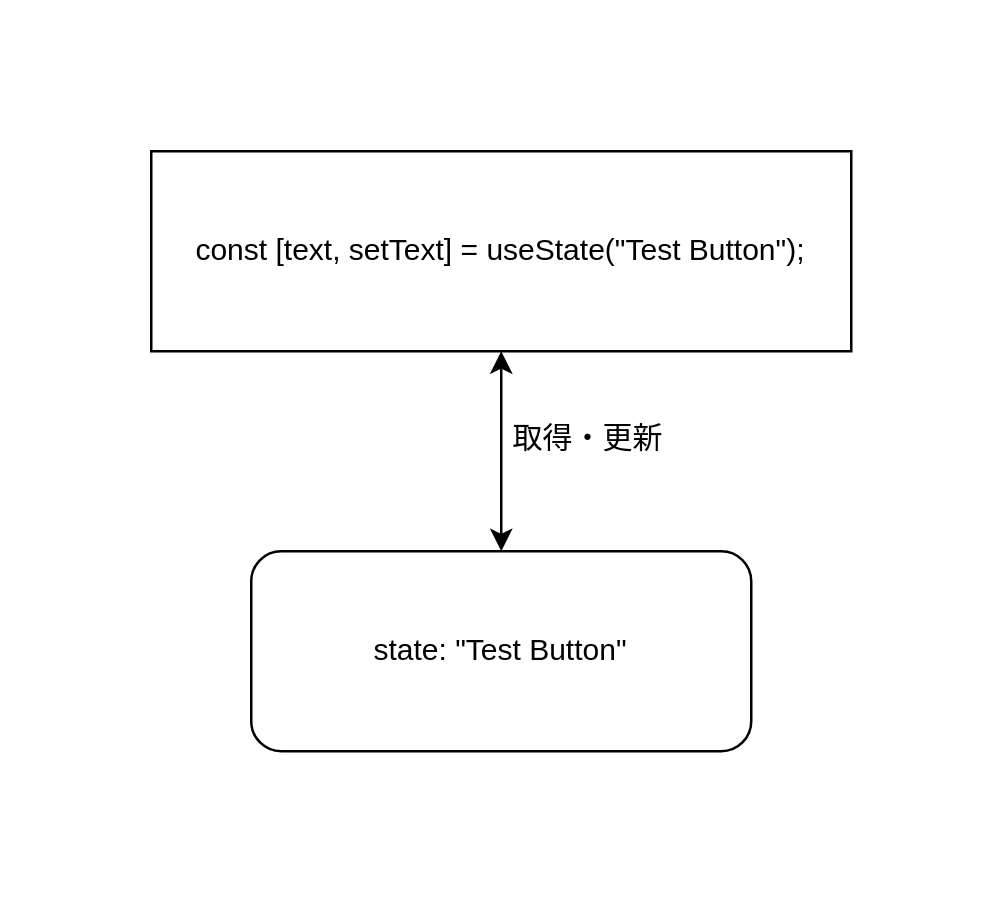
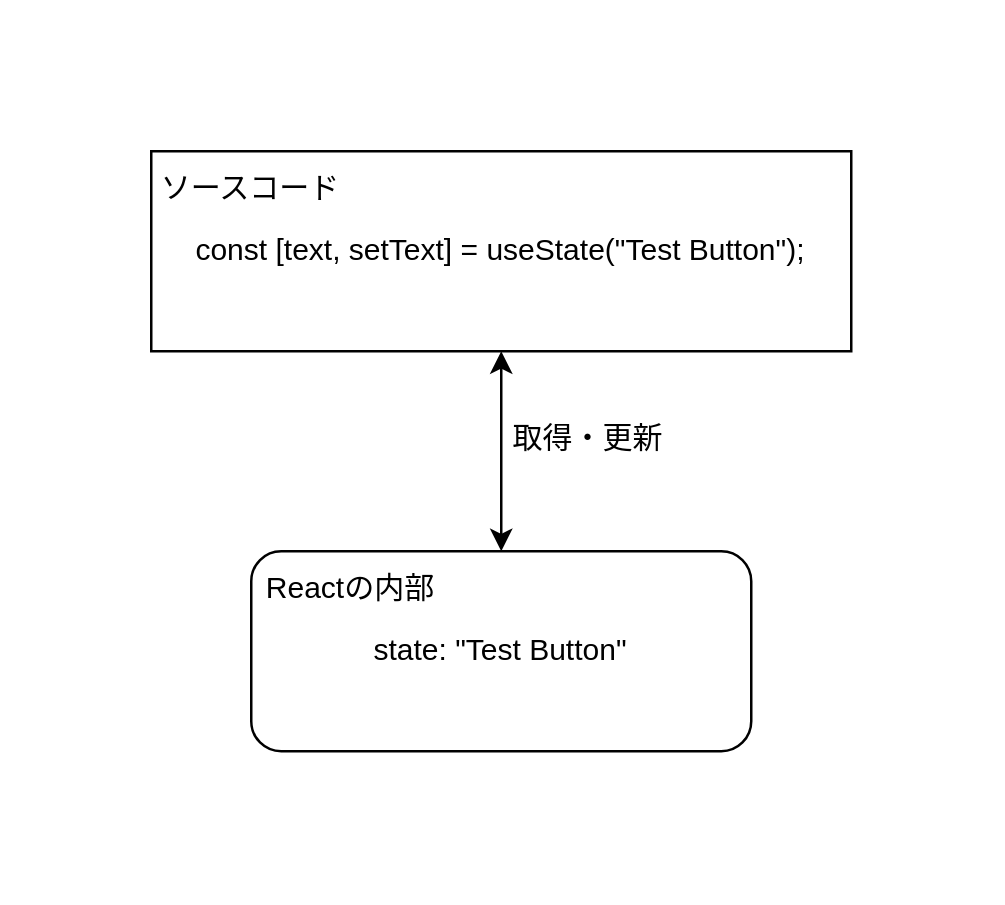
node "ソースコード": added
node "Reactの内部": added
